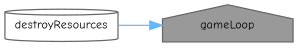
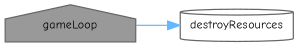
edge "destroyResources" -> "gameLoop": reversed
